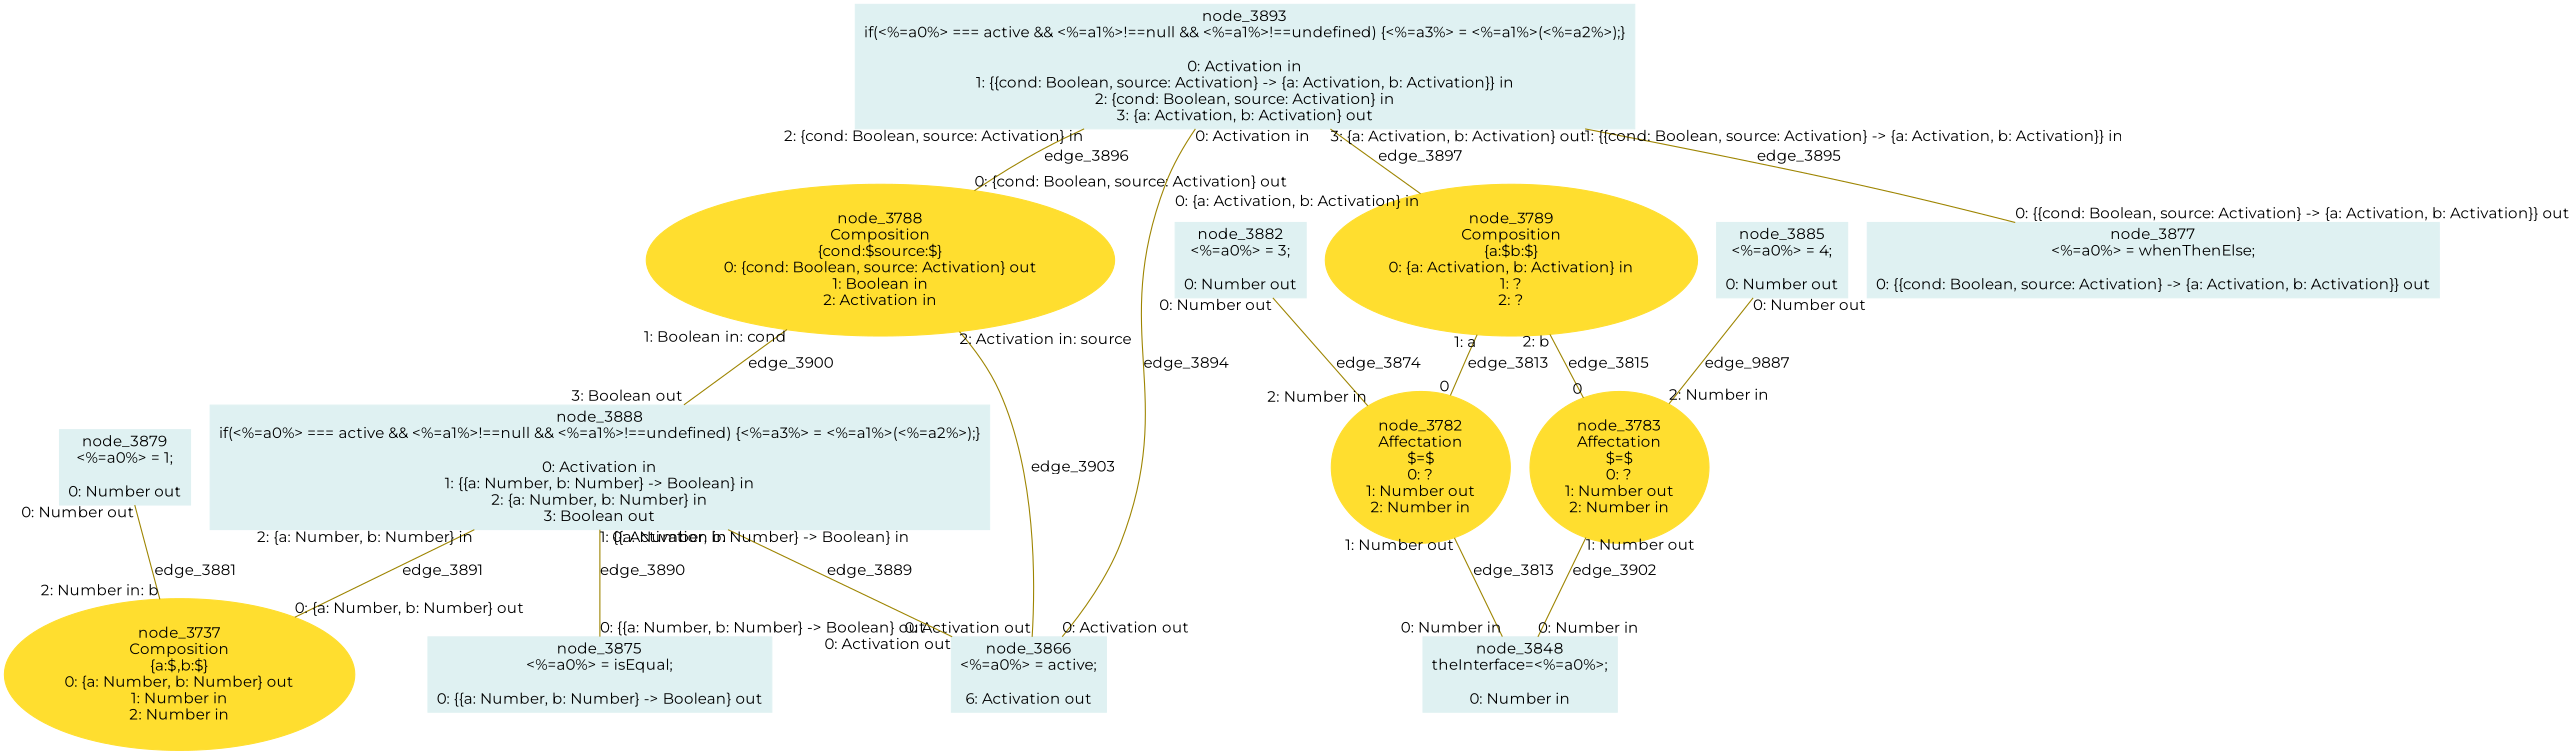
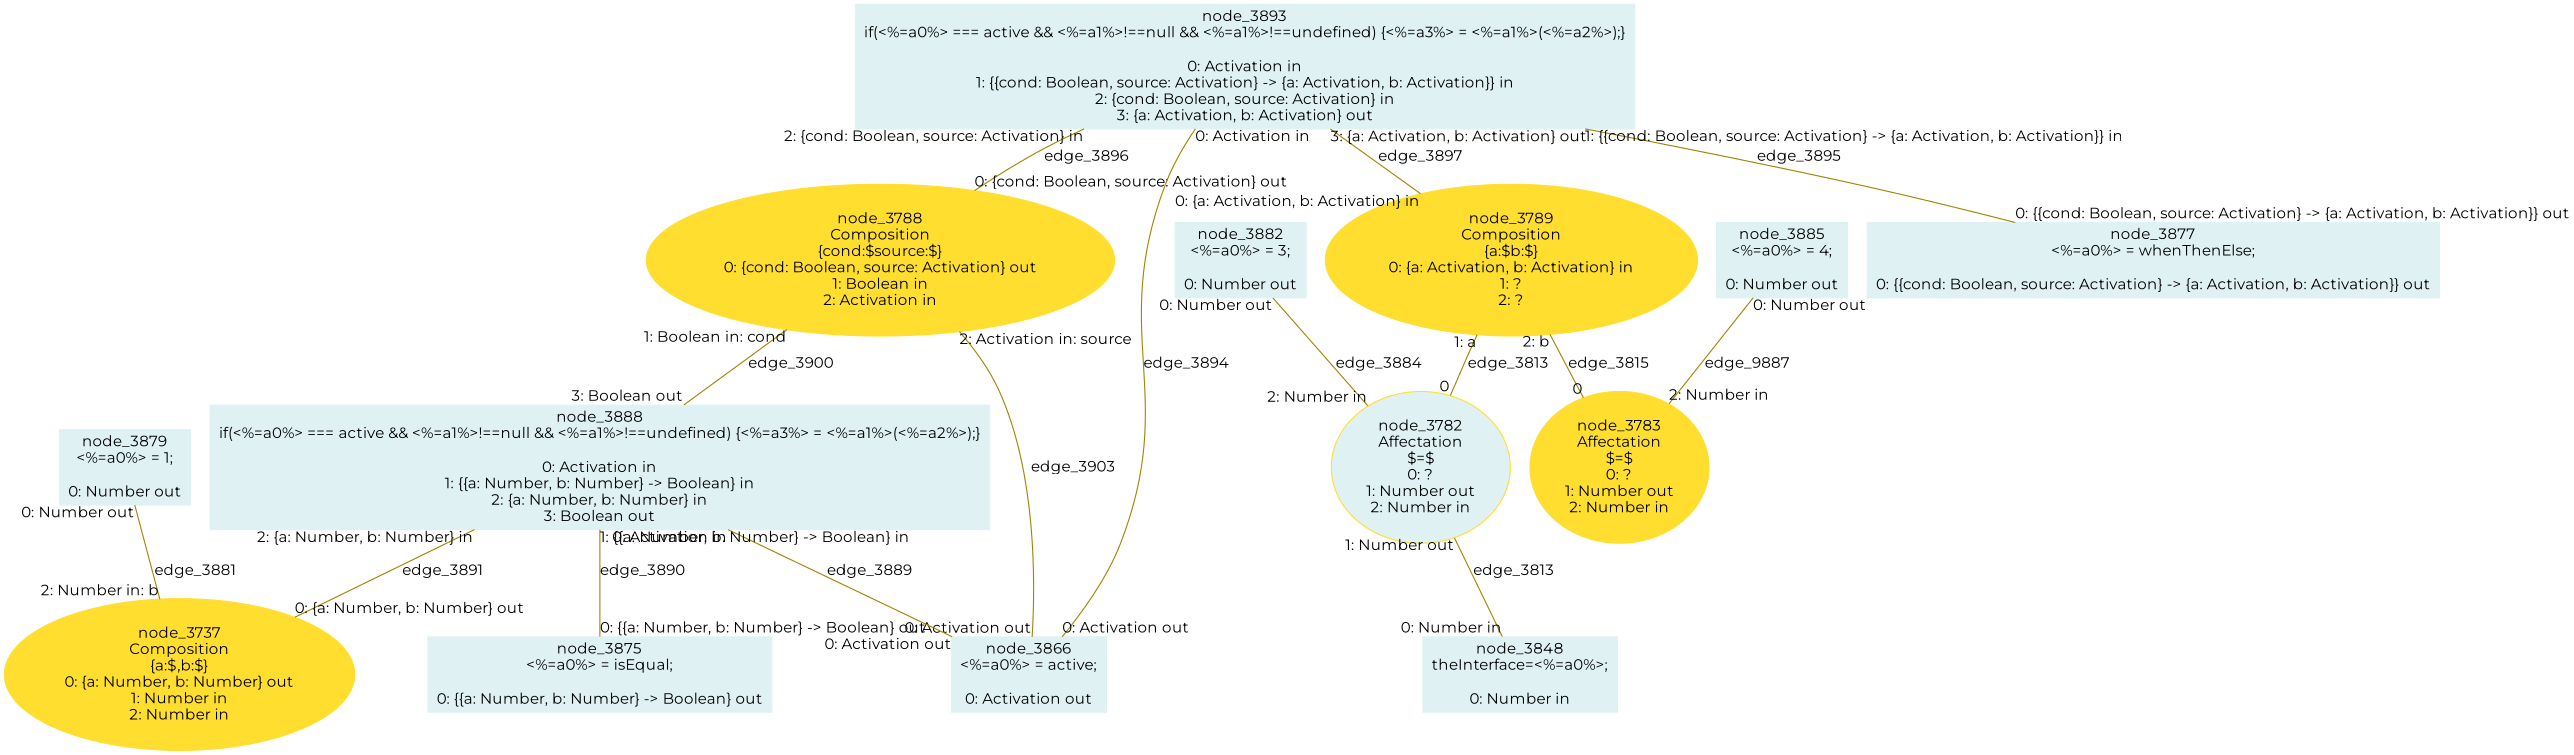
edge "node_3882 <%=a0%> = 3; 0: Number out" -- "node_3782 Affectation $=$ 0: ? 1: Number out 2: Number in": label "edge_3874" -> "edge_3884"
node "node_3782 Affectation $=$ 0: ? 1: Number out 2: Number in": fillcolor #ffde2f -> #dff1f2
edge "node_3783 Affectation $=$ 0: ? 1: Number out 2: Number in" -- "node_3848 theInterface=<%=a0%>; 0: Number in": removed, label "edge_3902"
node "node_3866 <%=a0%> = active; 6: Activation out": label "node_3866 <%=a0%> = active; 6: Activation out" -> "node_3866 <%=a0%> = active; 0: Activation out"
